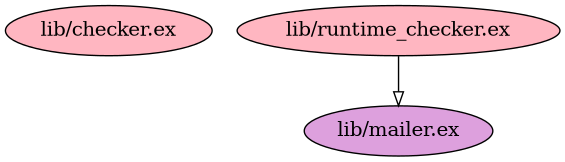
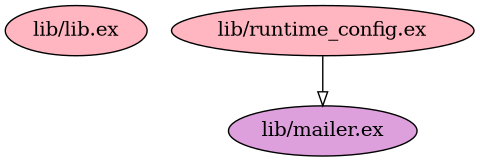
node "lib/checker.ex": label "lib/checker.ex" -> "lib/lib.ex"
node "lib/runtime_checker.ex": label "lib/runtime_checker.ex" -> "lib/runtime_config.ex"
